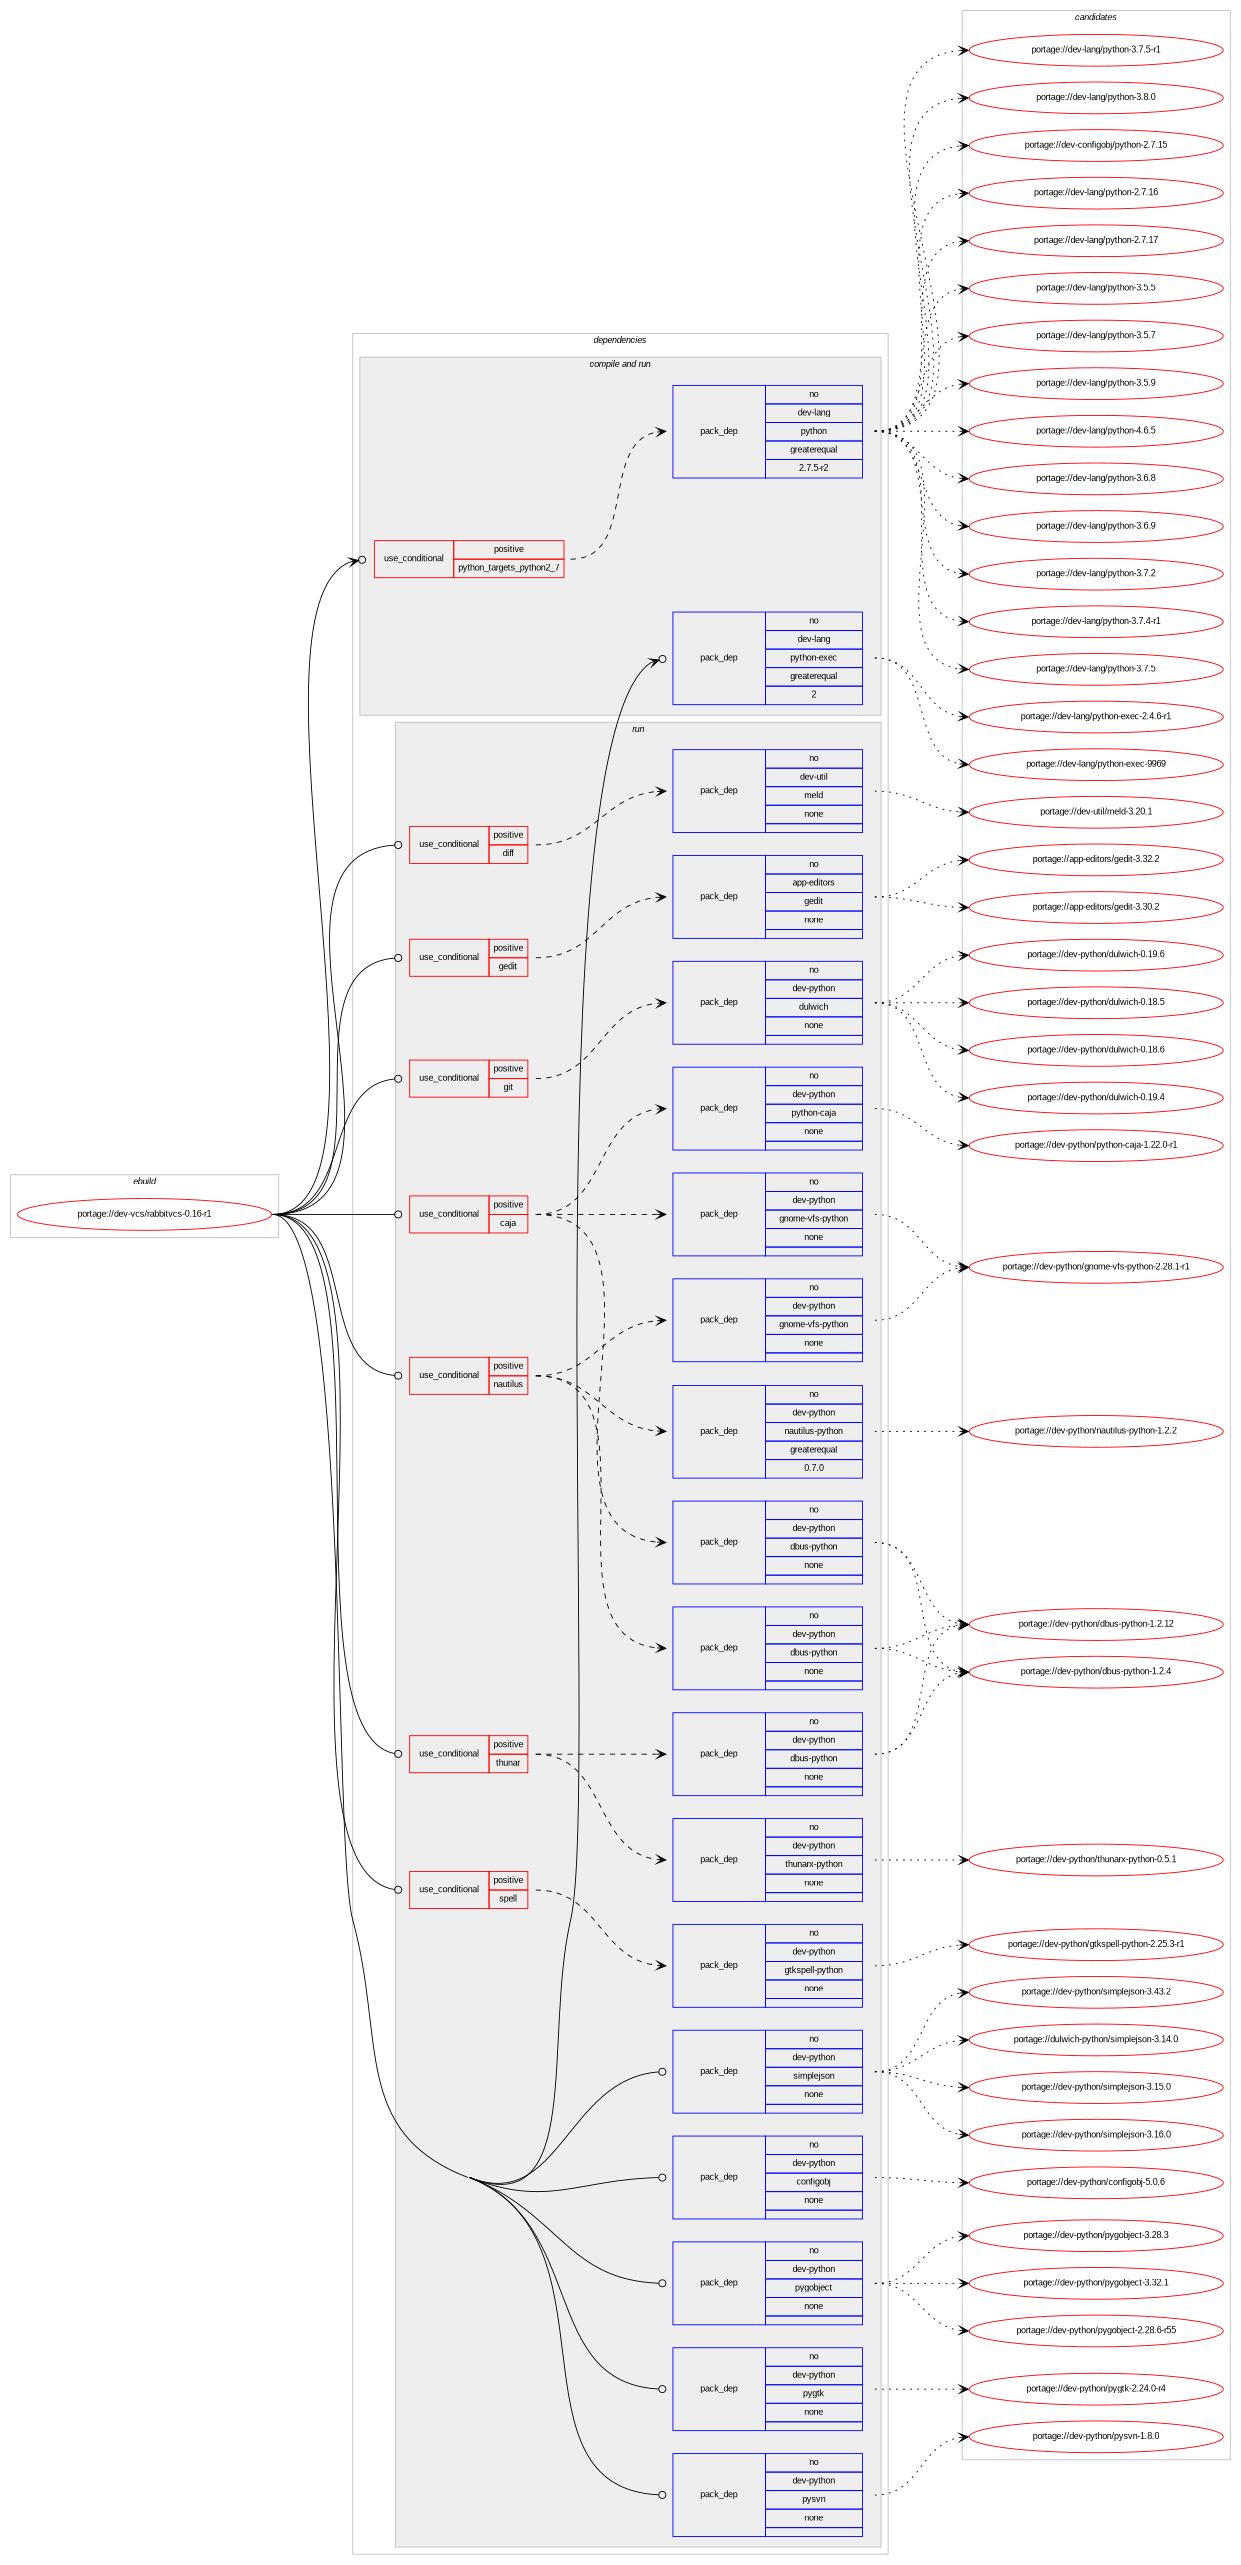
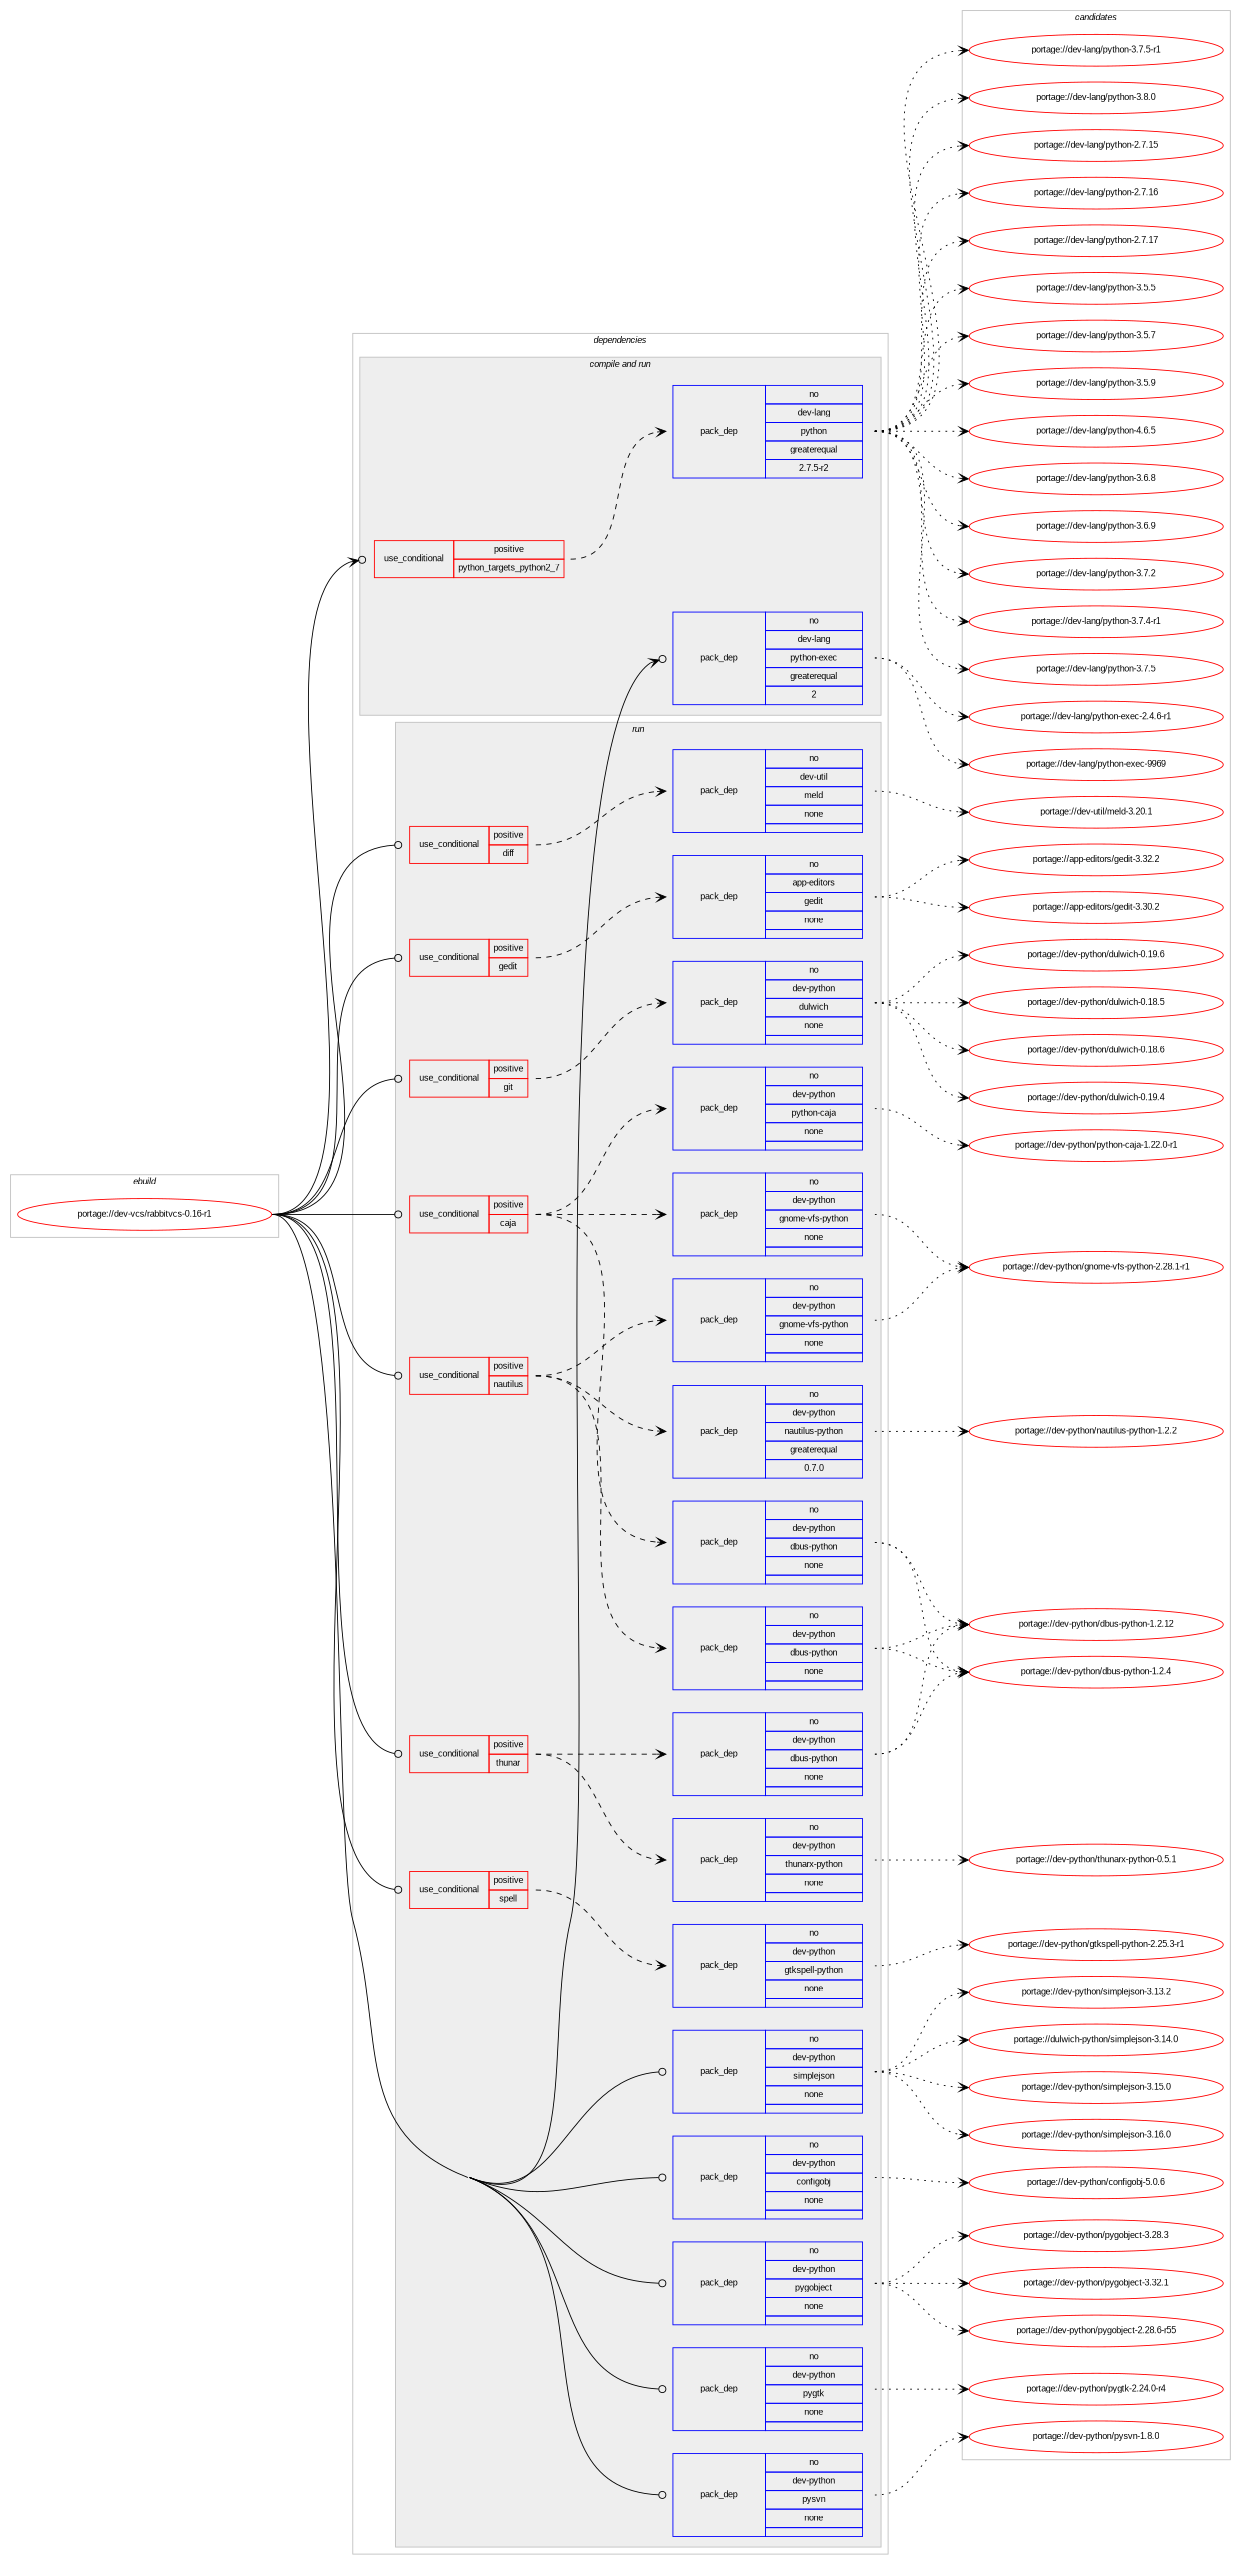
node "portage://dev-configobj/python-2.7.15": label "portage://dev-configobj/python-2.7.15" -> "portage://dev-lang/python-2.7.15"
node "portage://dev-python/simplejson-3.43.2": label "portage://dev-python/simplejson-3.43.2" -> "portage://dev-python/simplejson-3.13.2"
